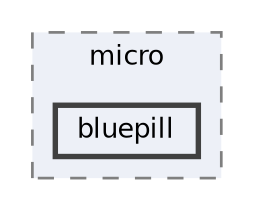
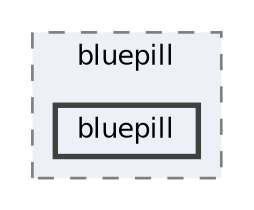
cluster "micro": label "micro" -> "bluepill"
